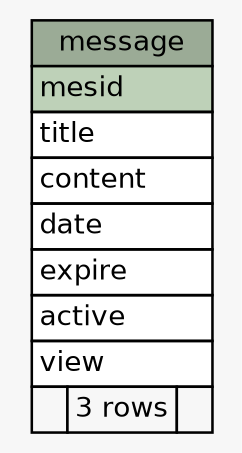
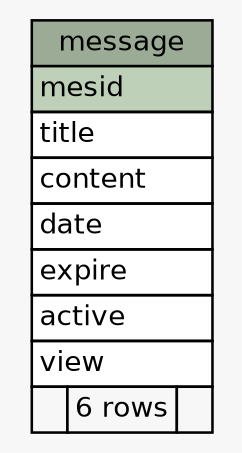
node "message": text "3 rows" -> "6 rows"
